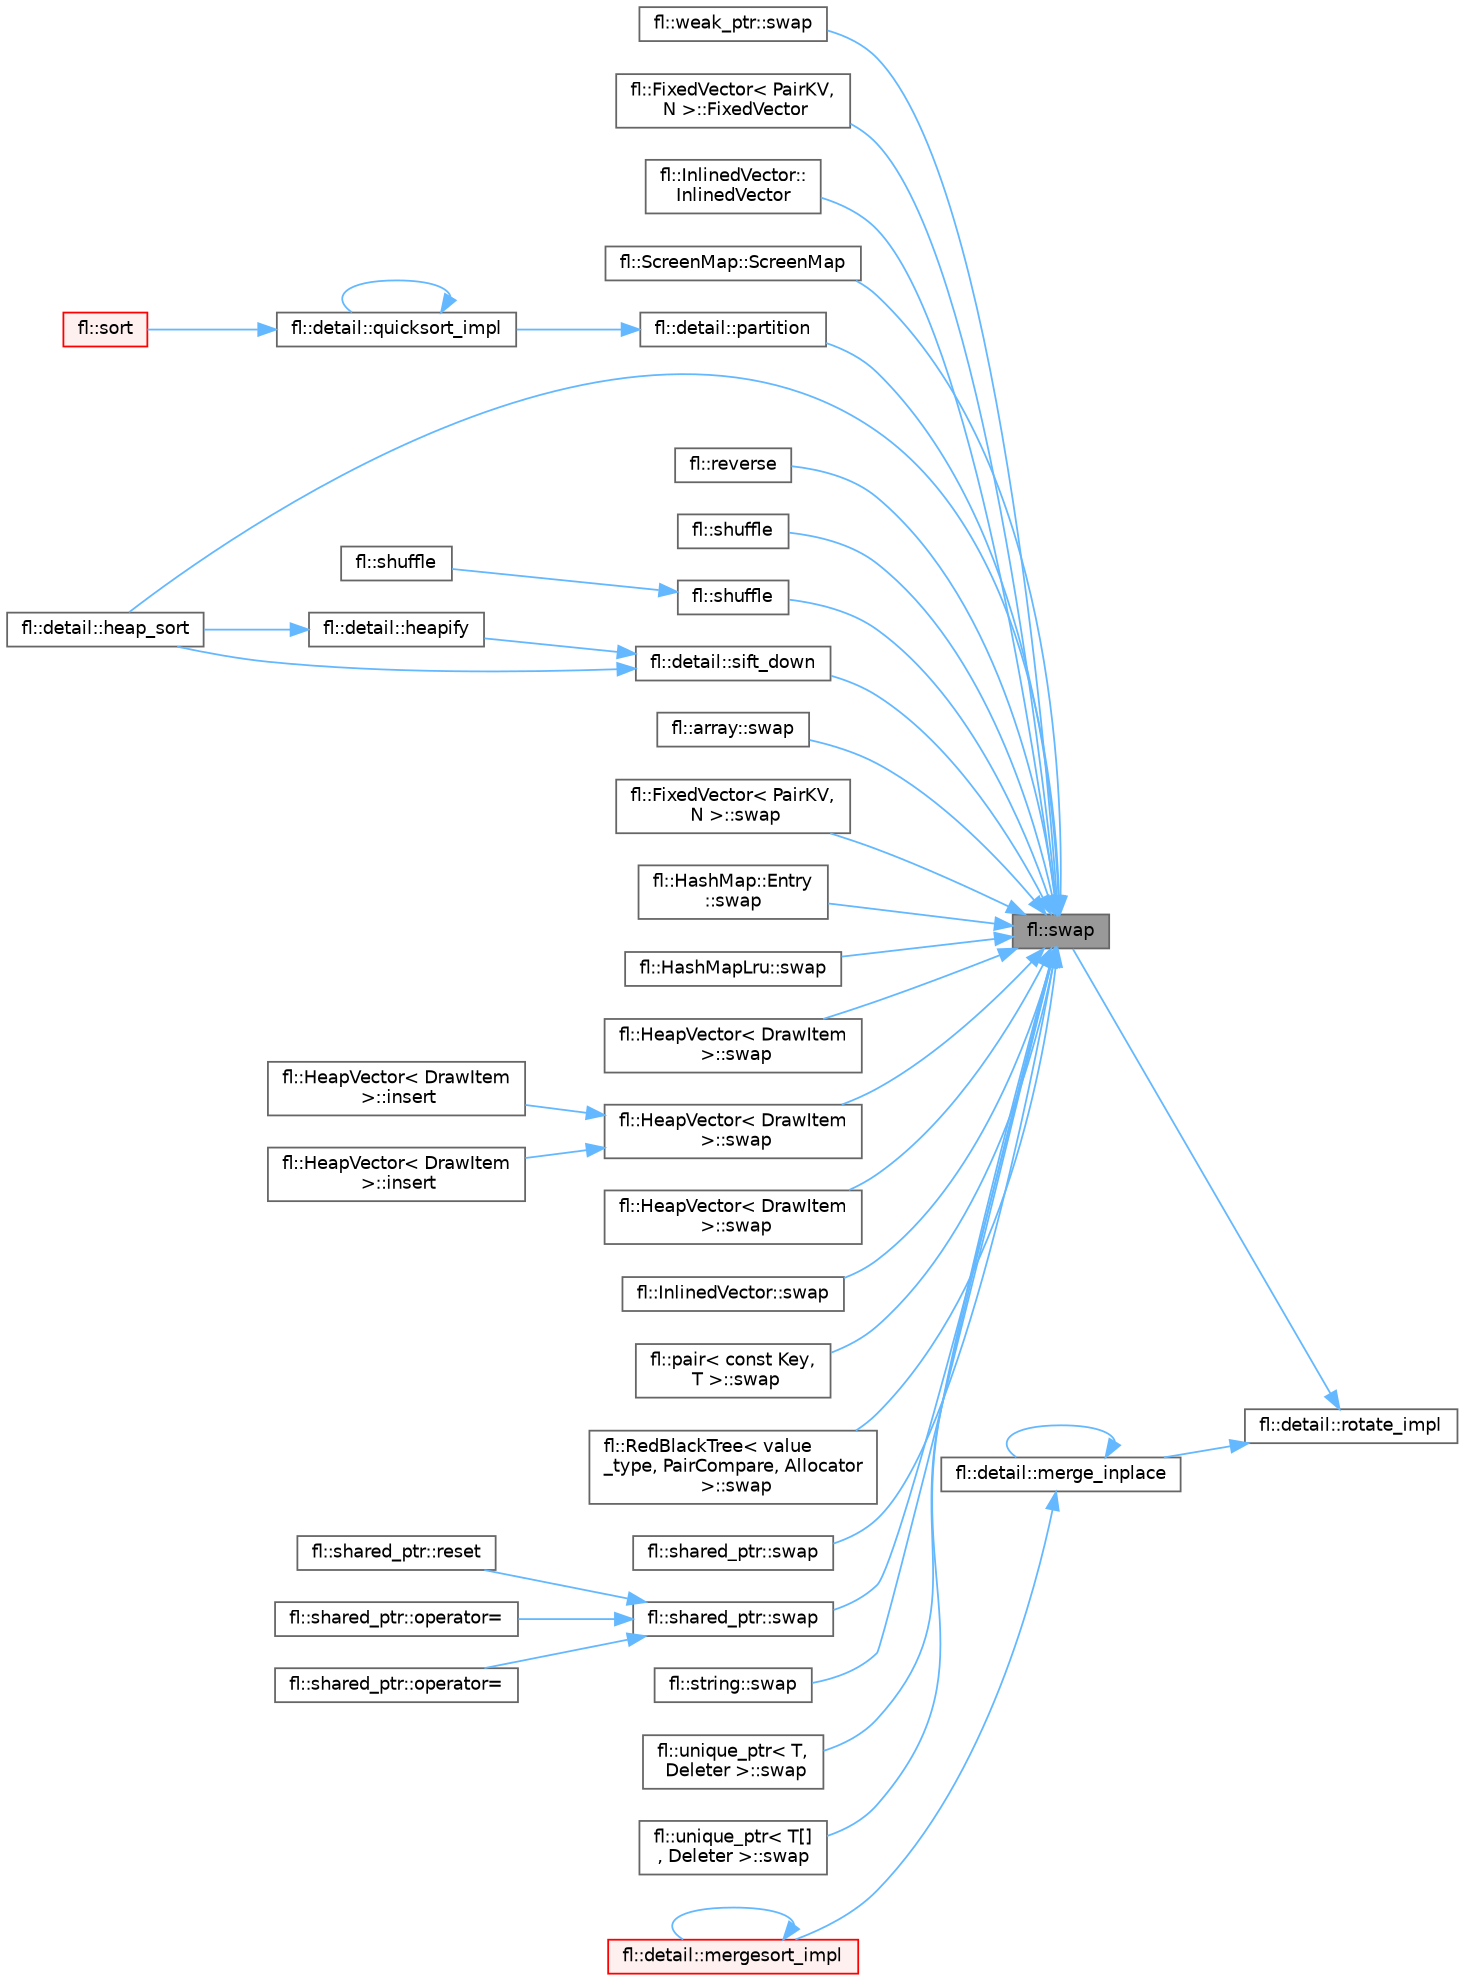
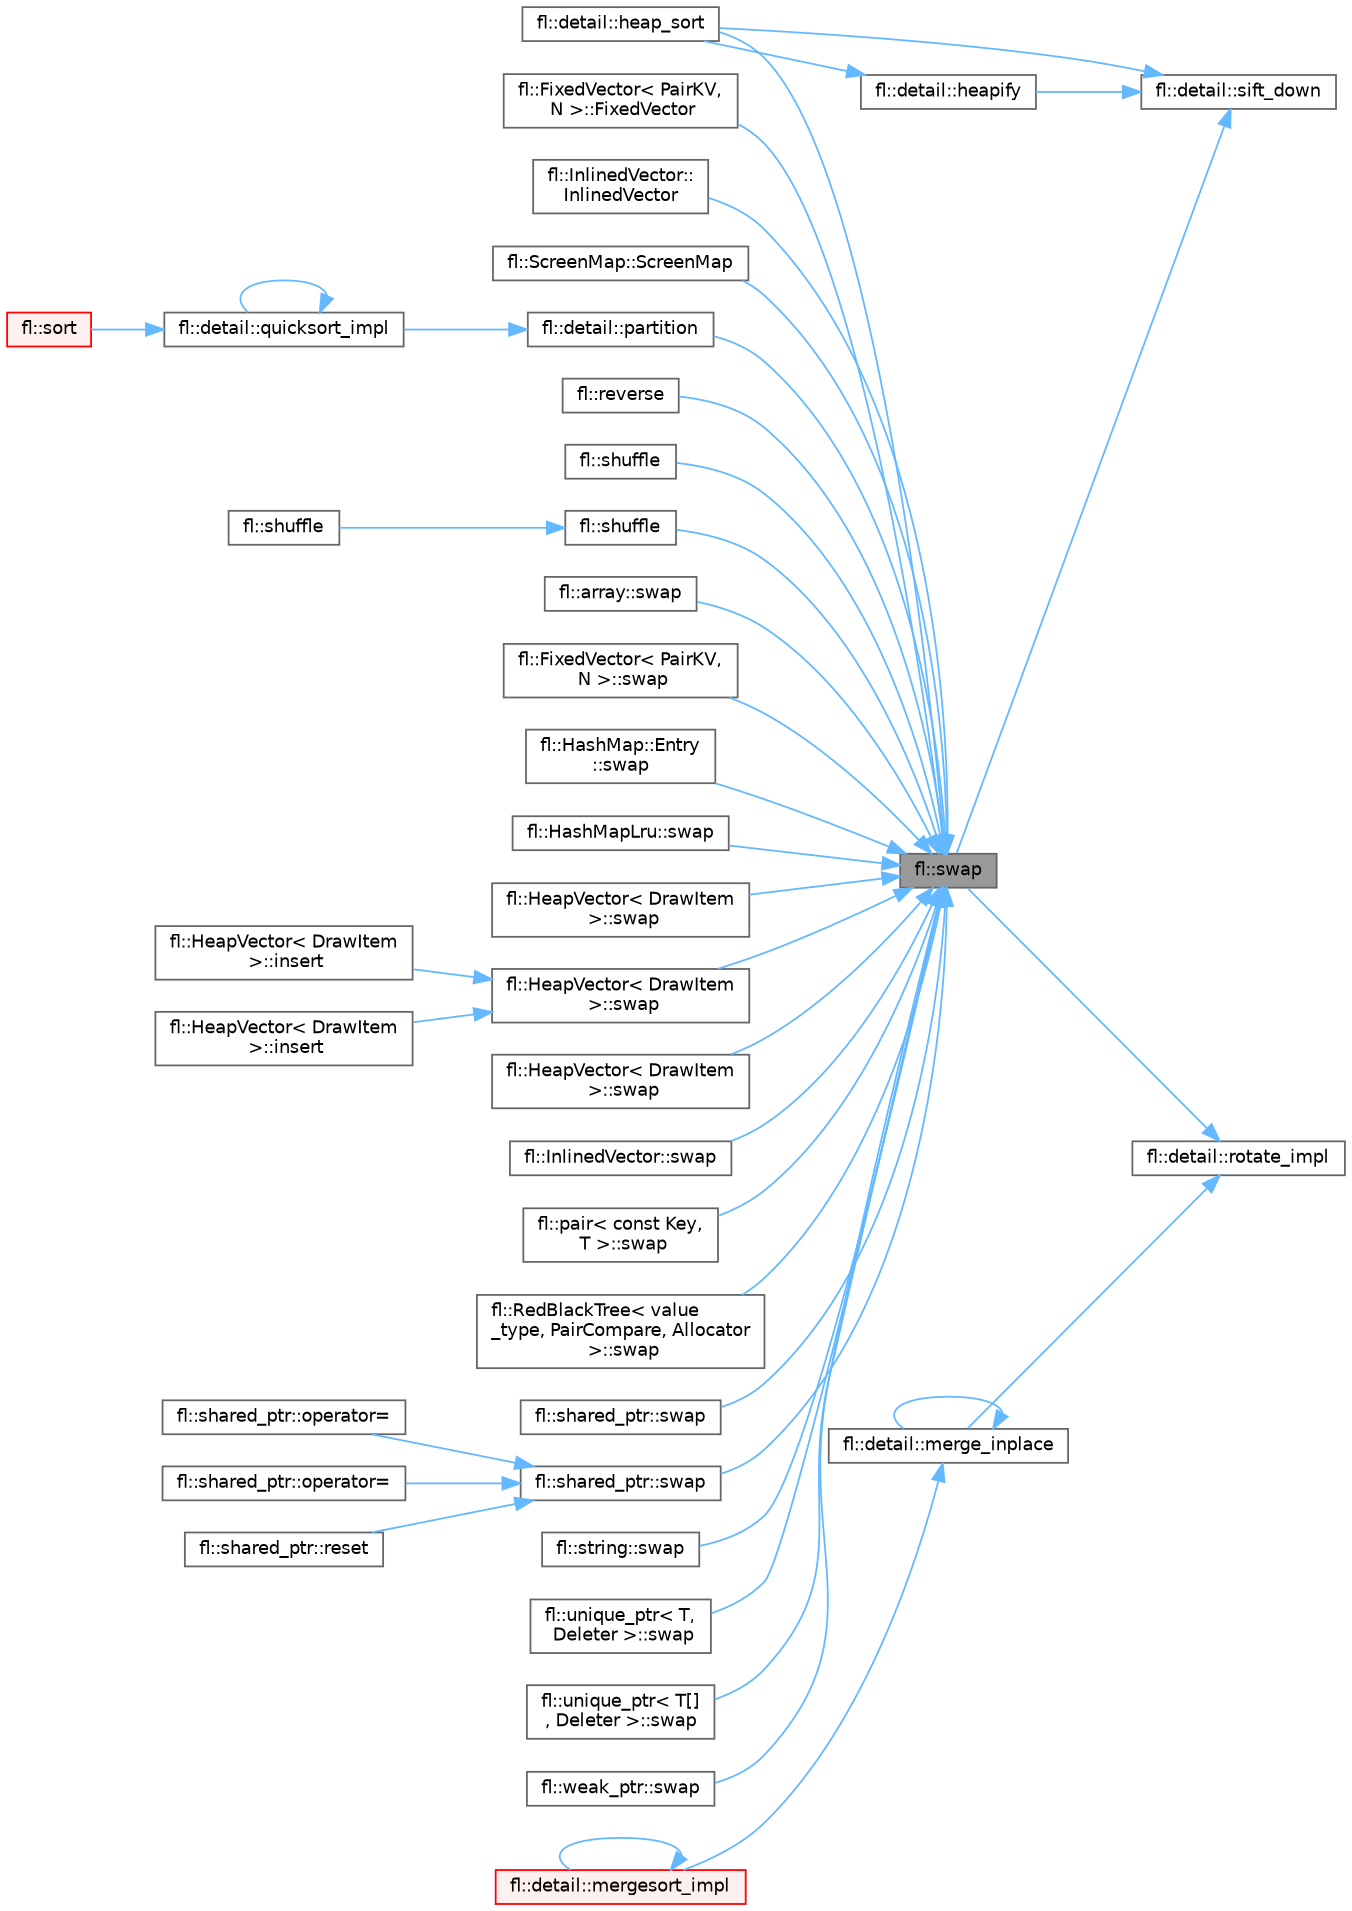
edge "fl::detail::sift_down" -> "fl::swap": reversed
